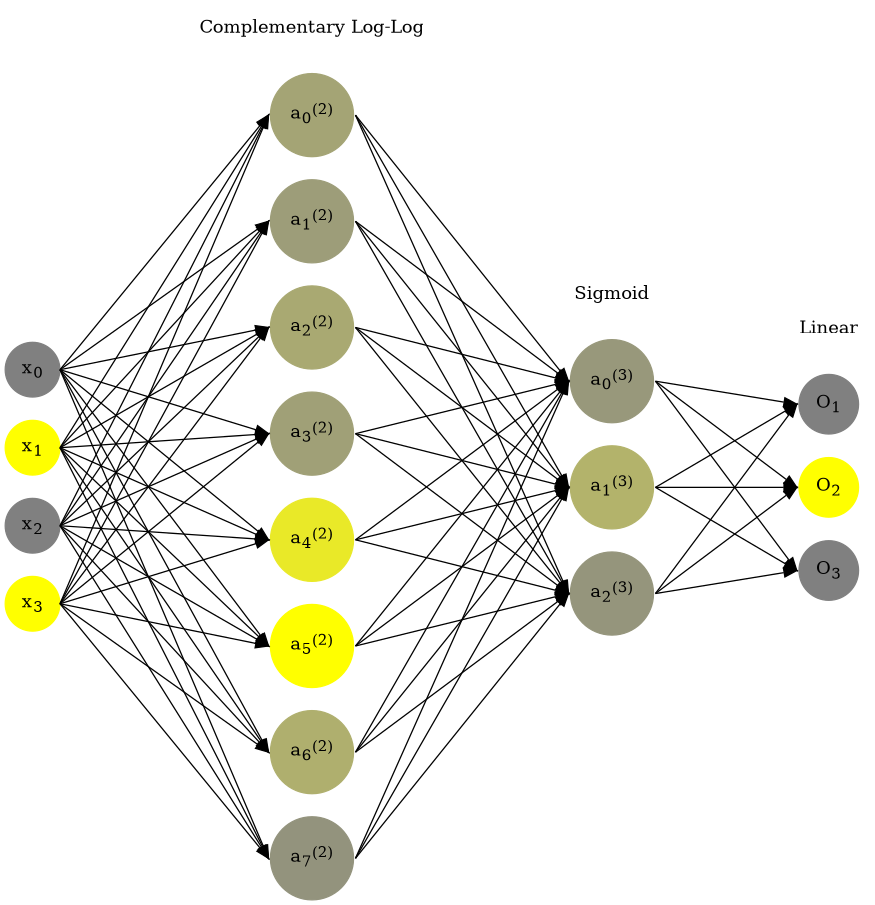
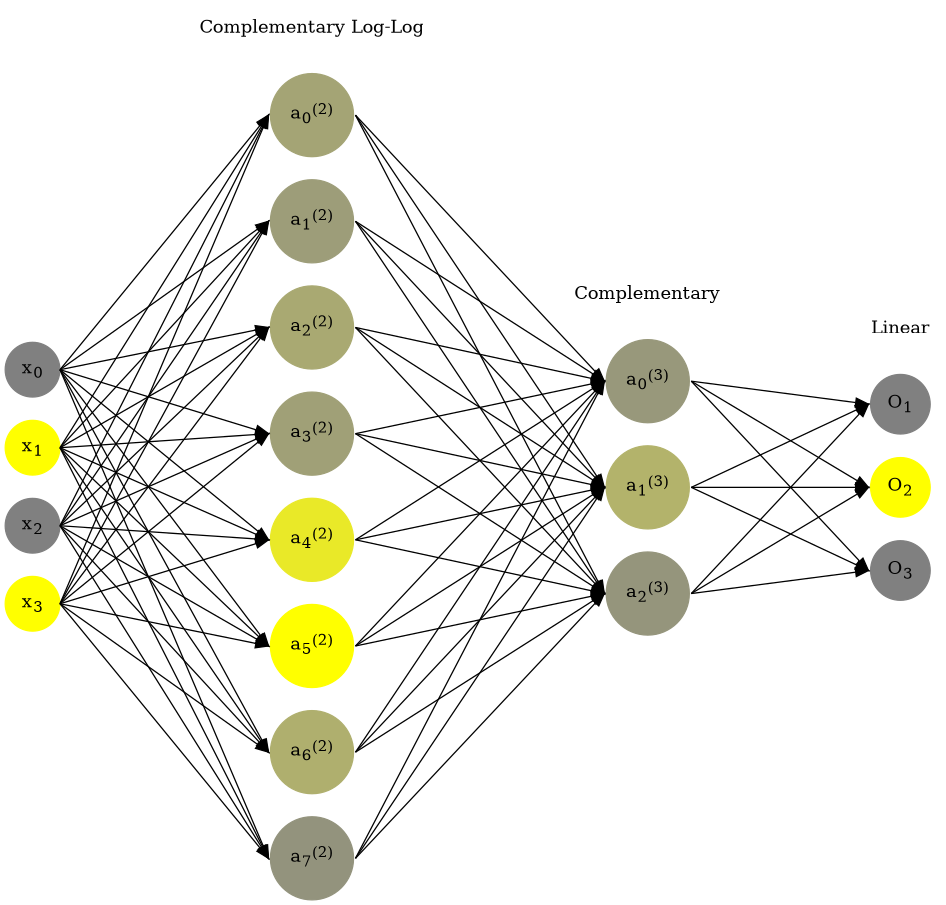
node "Sigmoid": label "Sigmoid" -> "Complementary"
